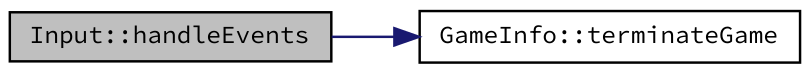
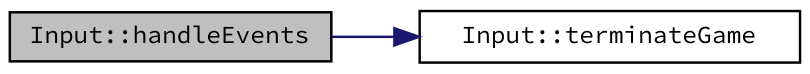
node "GameInfo::terminateGame": label "GameInfo::terminateGame" -> "Input::terminateGame"
